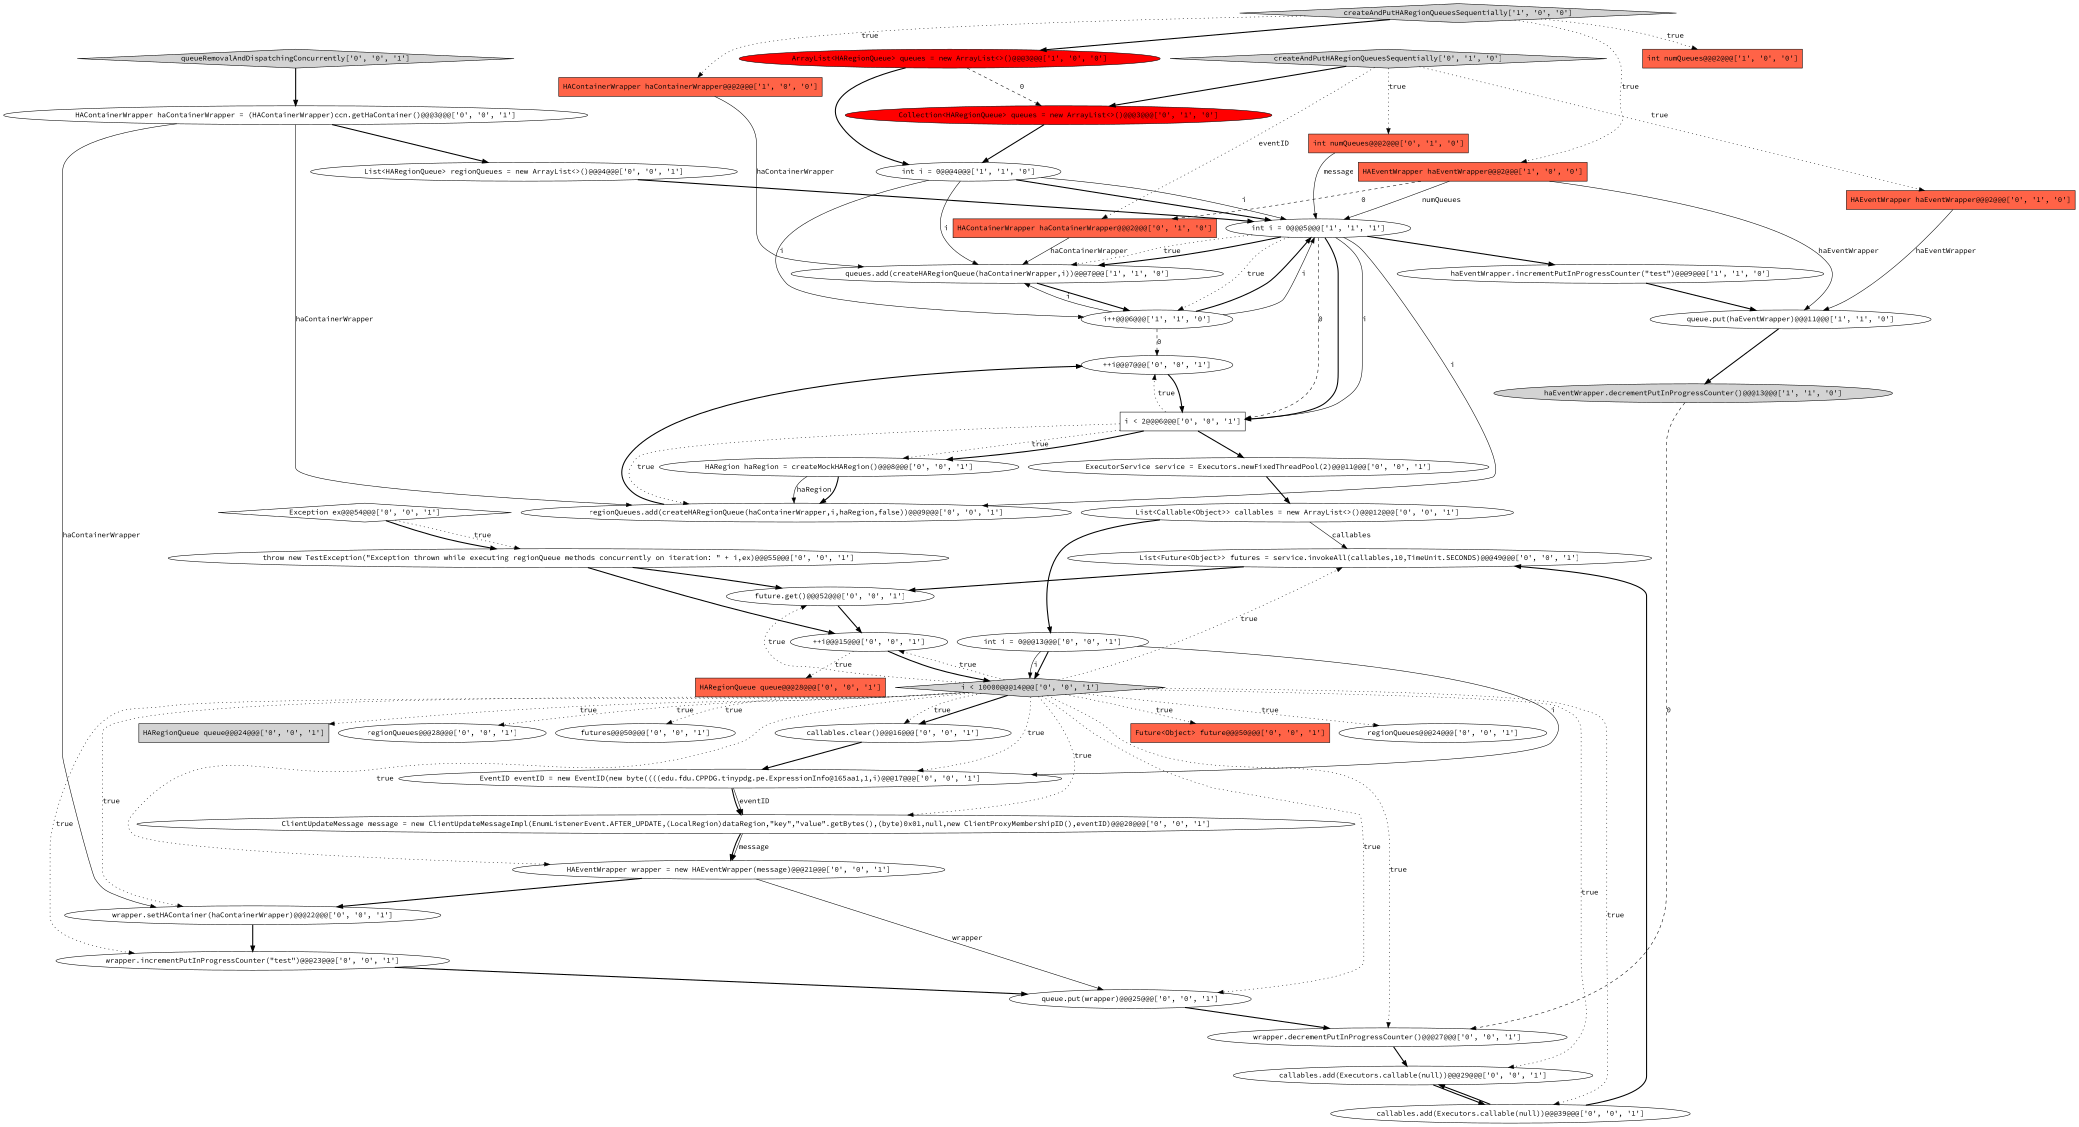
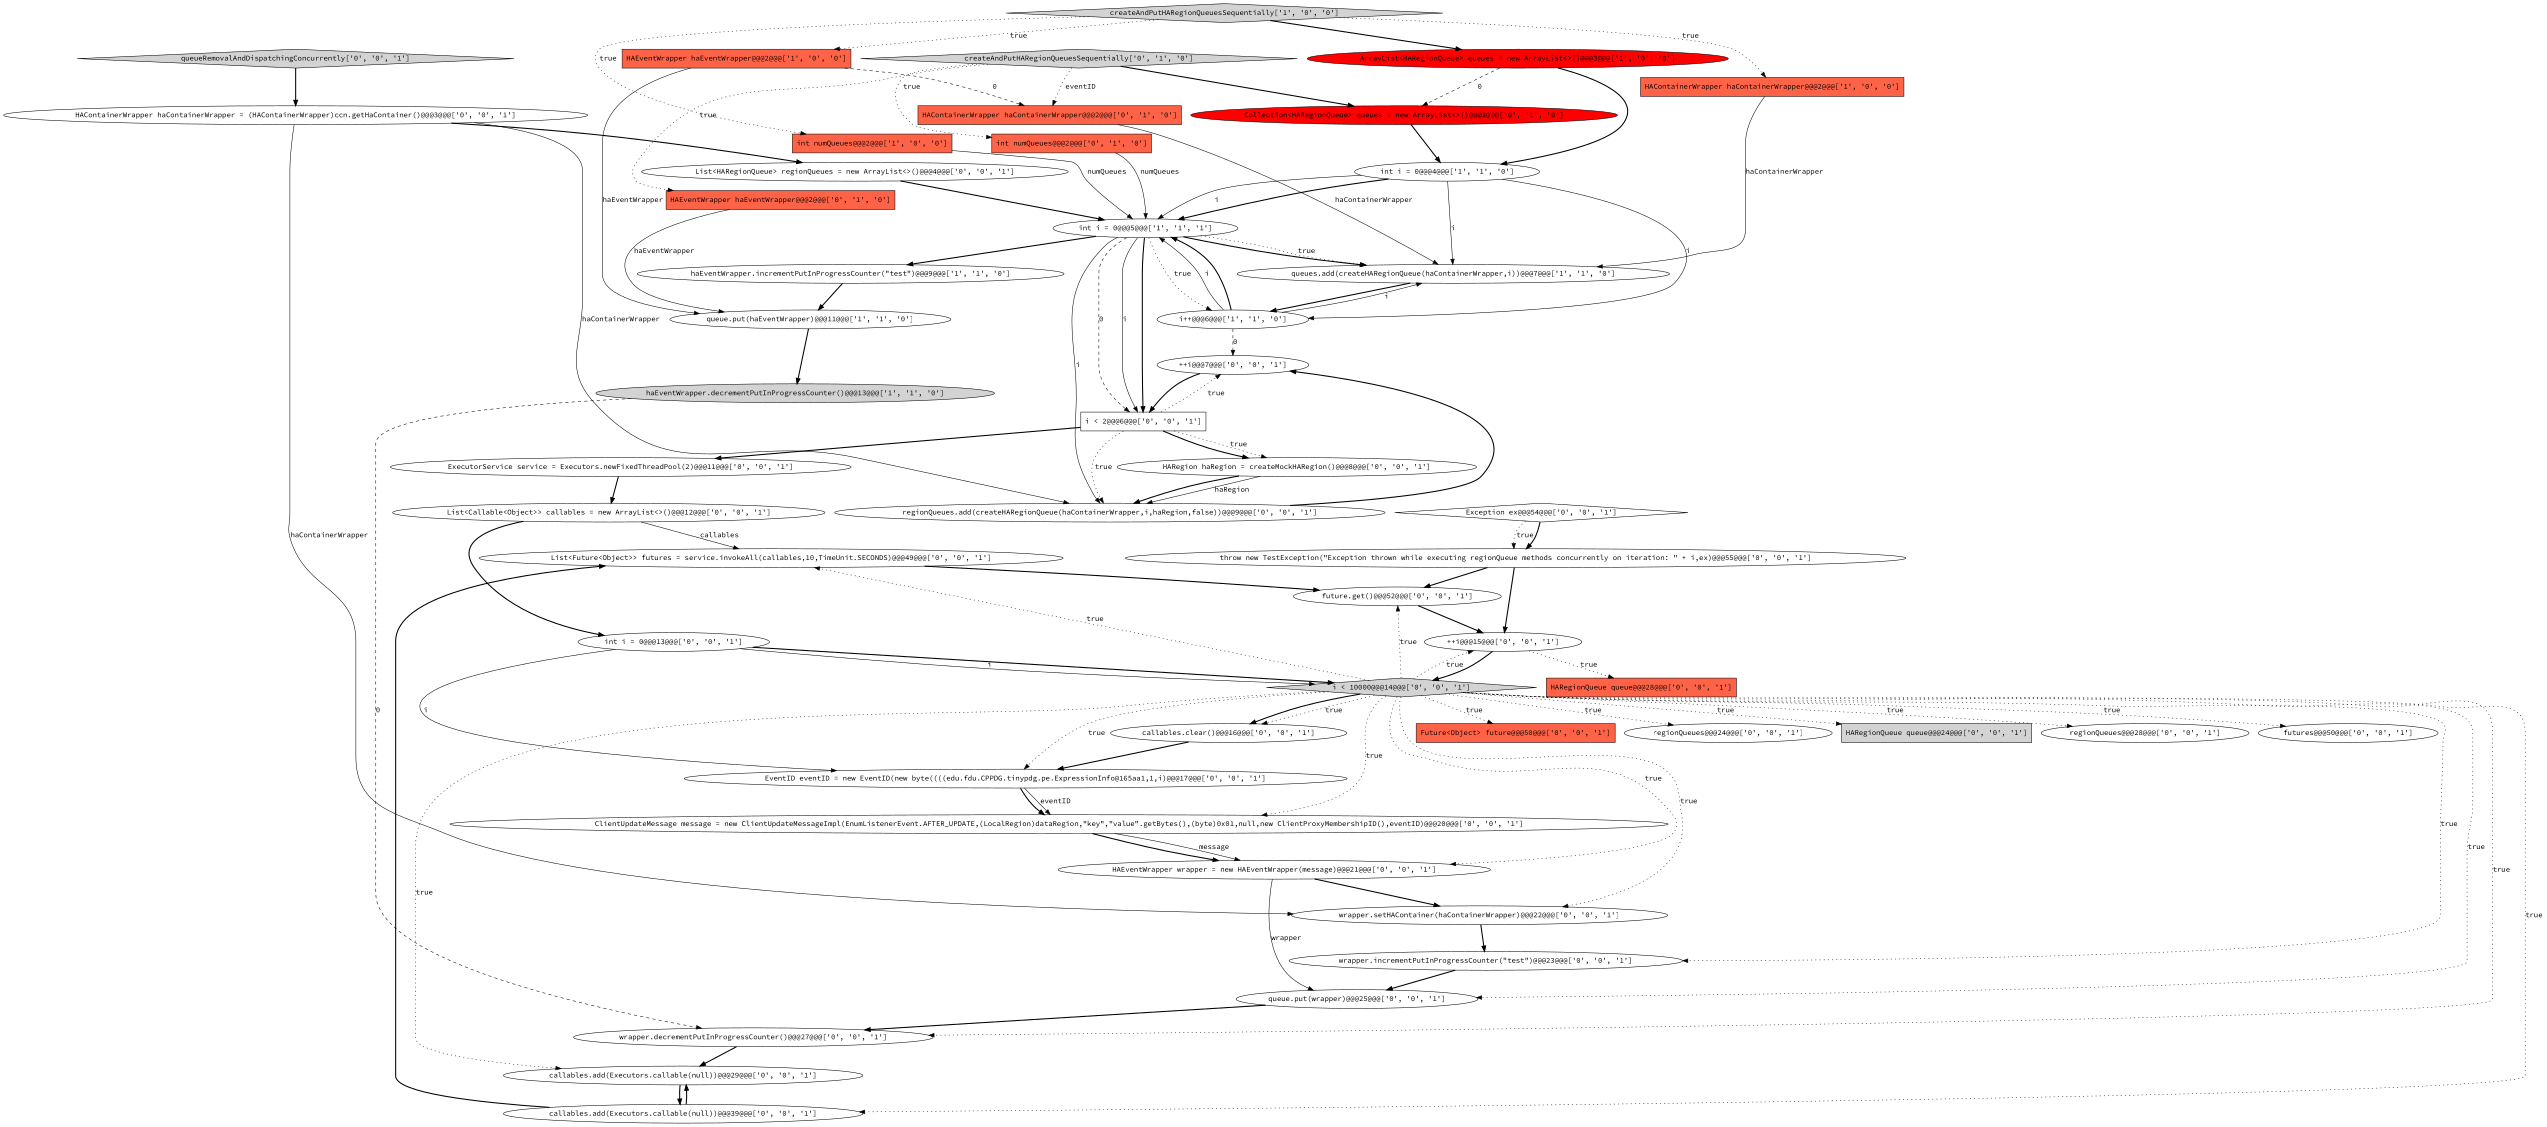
edge "int numQueues@@@2@@@['0', '1', '0']" -> "int i = 0@@@5@@@['1', '1', '1']": label "message" -> "numQueues"
edge "HAEventWrapper haEventWrapper@@@2@@@['1', '0', '0']" -> "int i = 0@@@5@@@['1', '1', '1']": now "int numQueues@@@2@@@['1', '0', '0']" -> "int i = 0@@@5@@@['1', '1', '1']"
